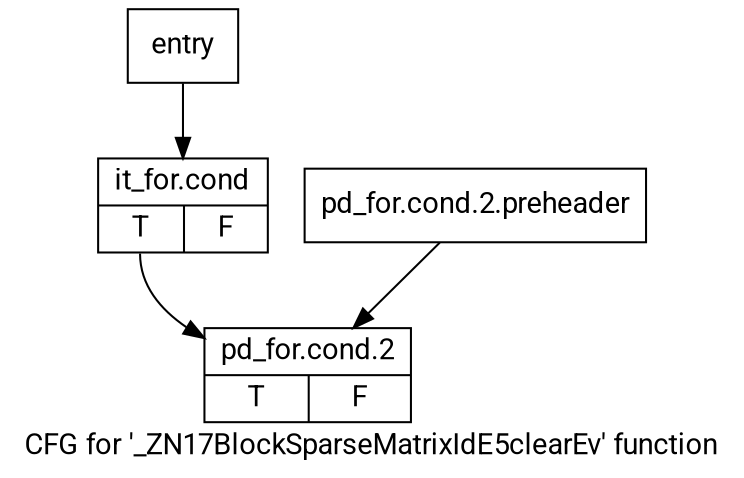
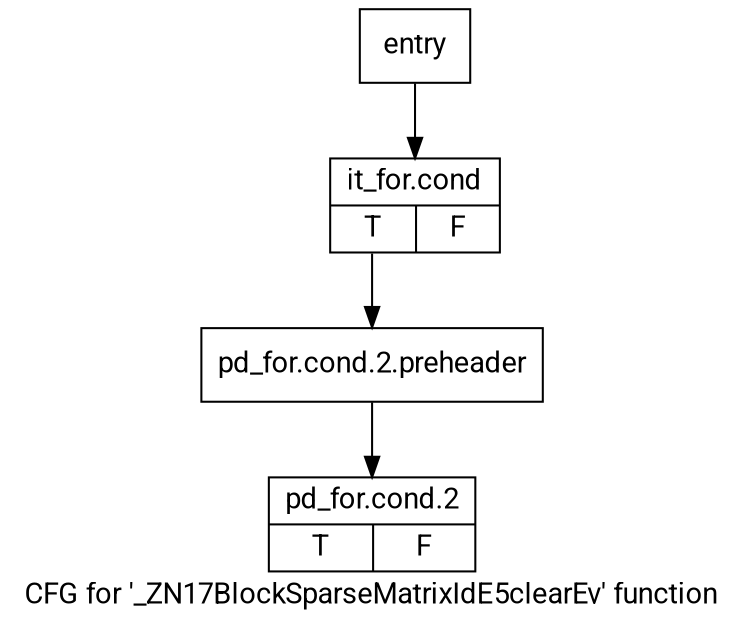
edge "it_for.cond" -> "pd_for.cond.2": now "it_for.cond" -> "pd_for.cond.2.preheader"
